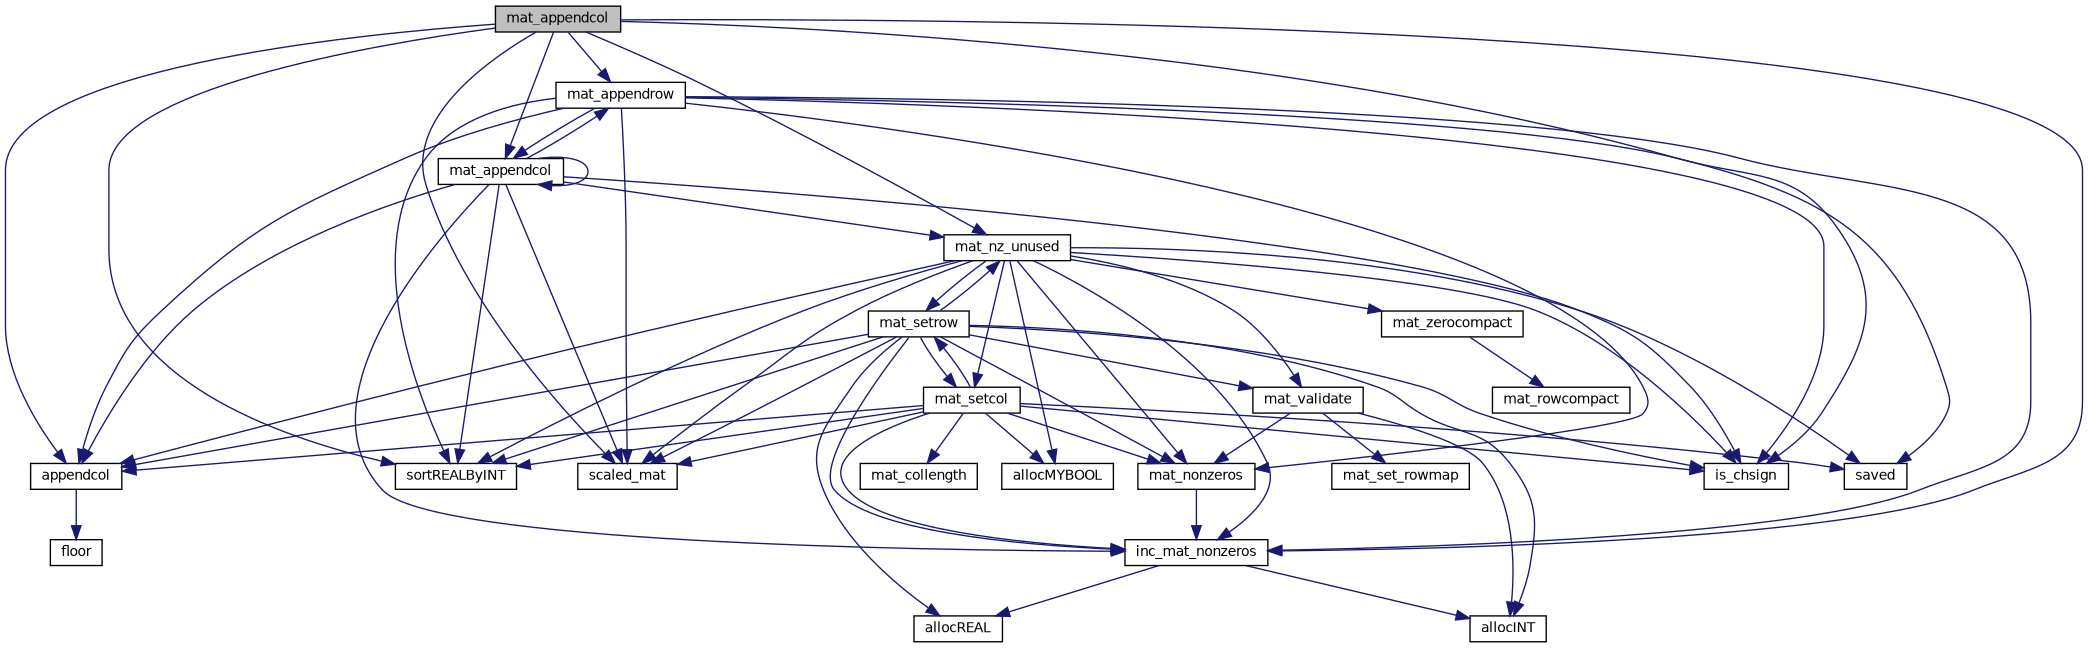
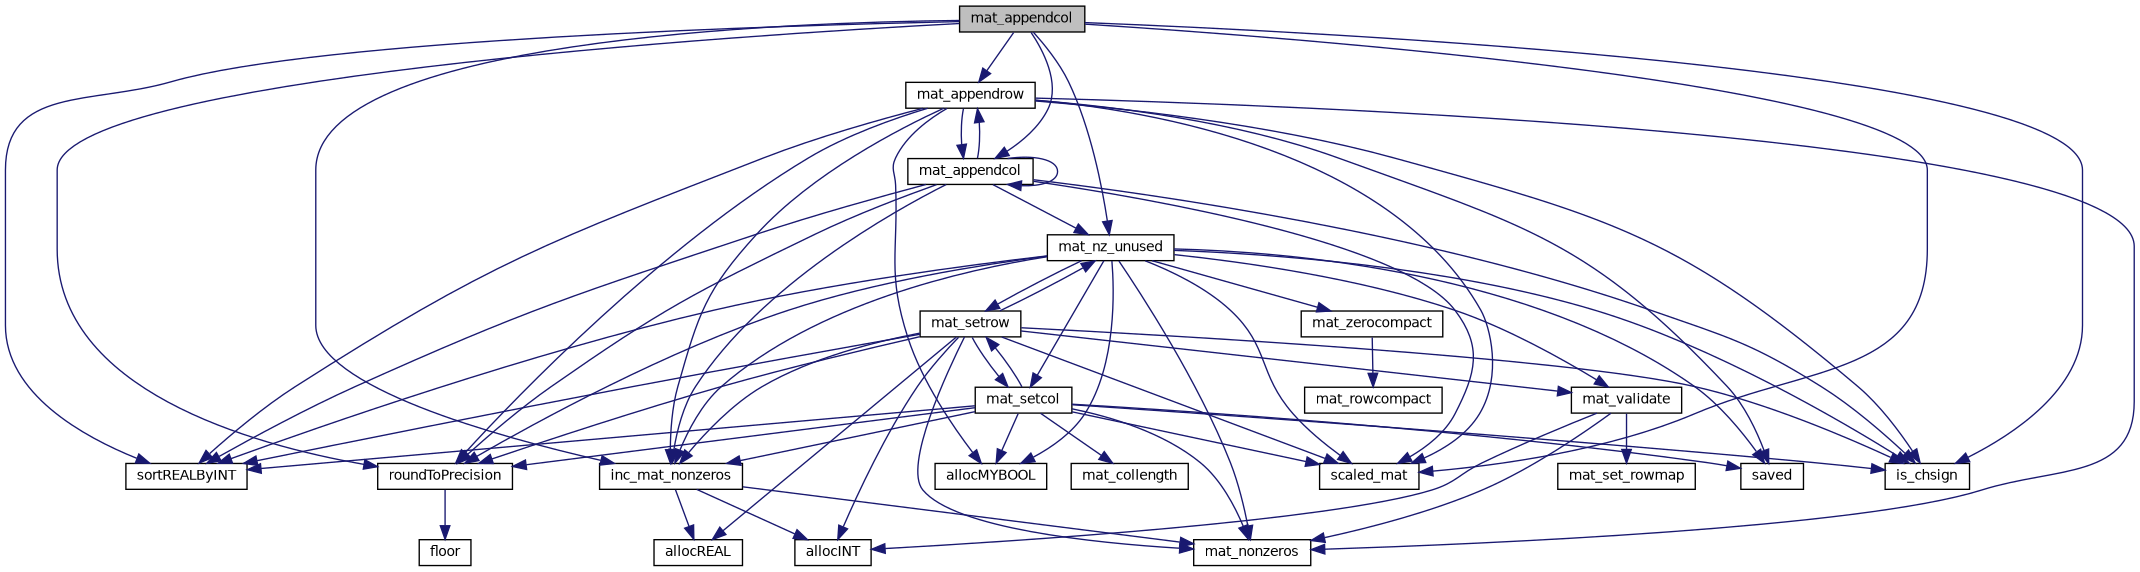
edge "mat_appendrow" -> "allocMYBOOL": added
node "appendcol": label "appendcol" -> "roundToPrecision"
edge "mat_nonzeros" -> "inc_mat_nonzeros": reversed
